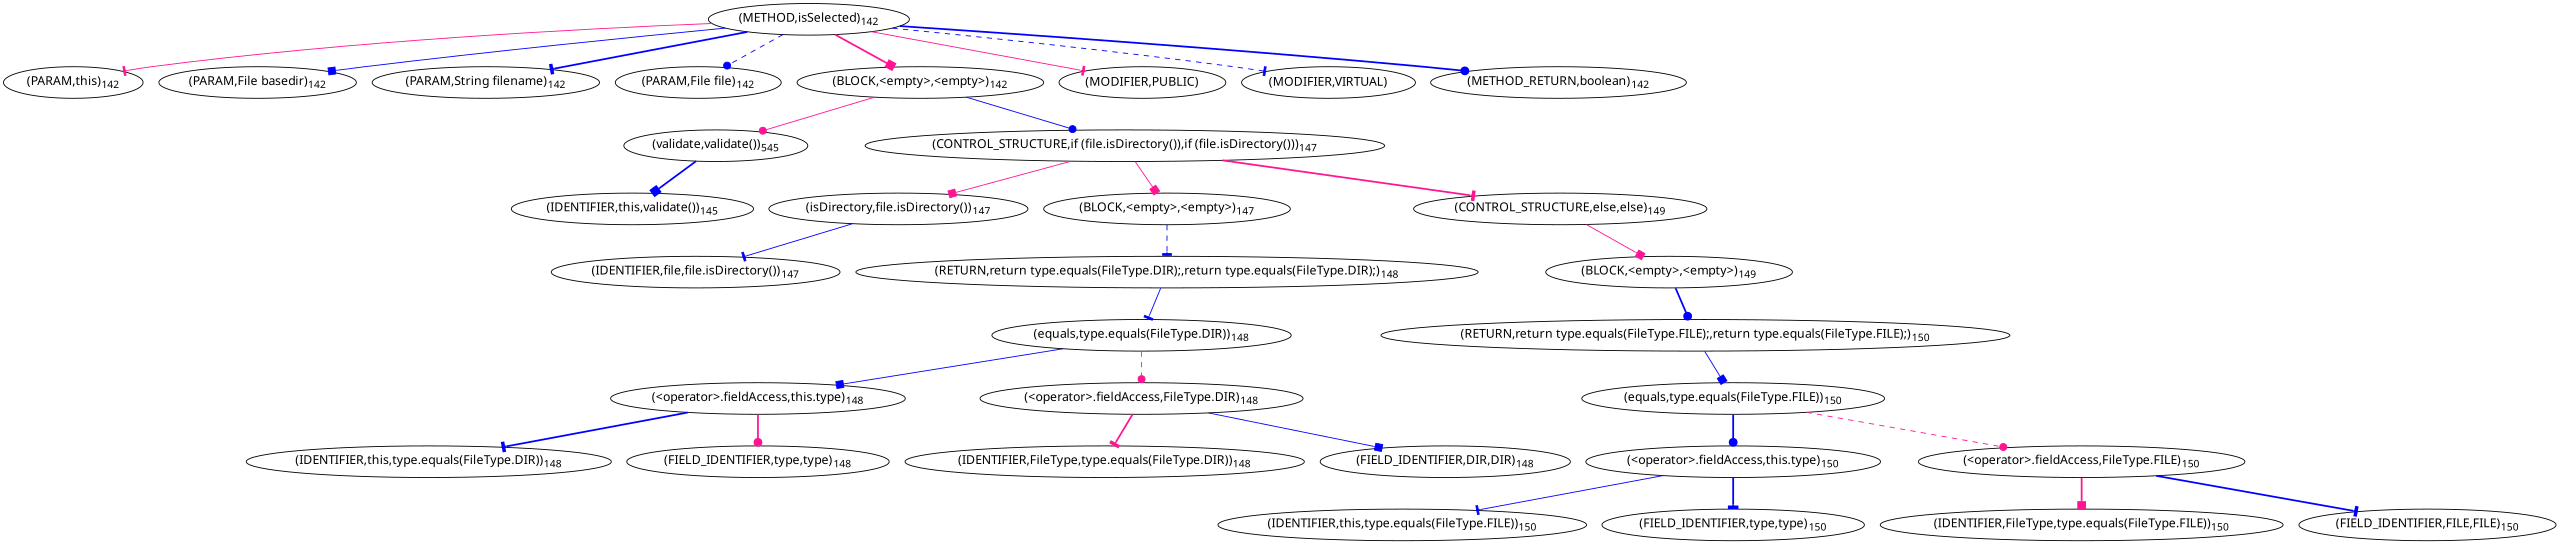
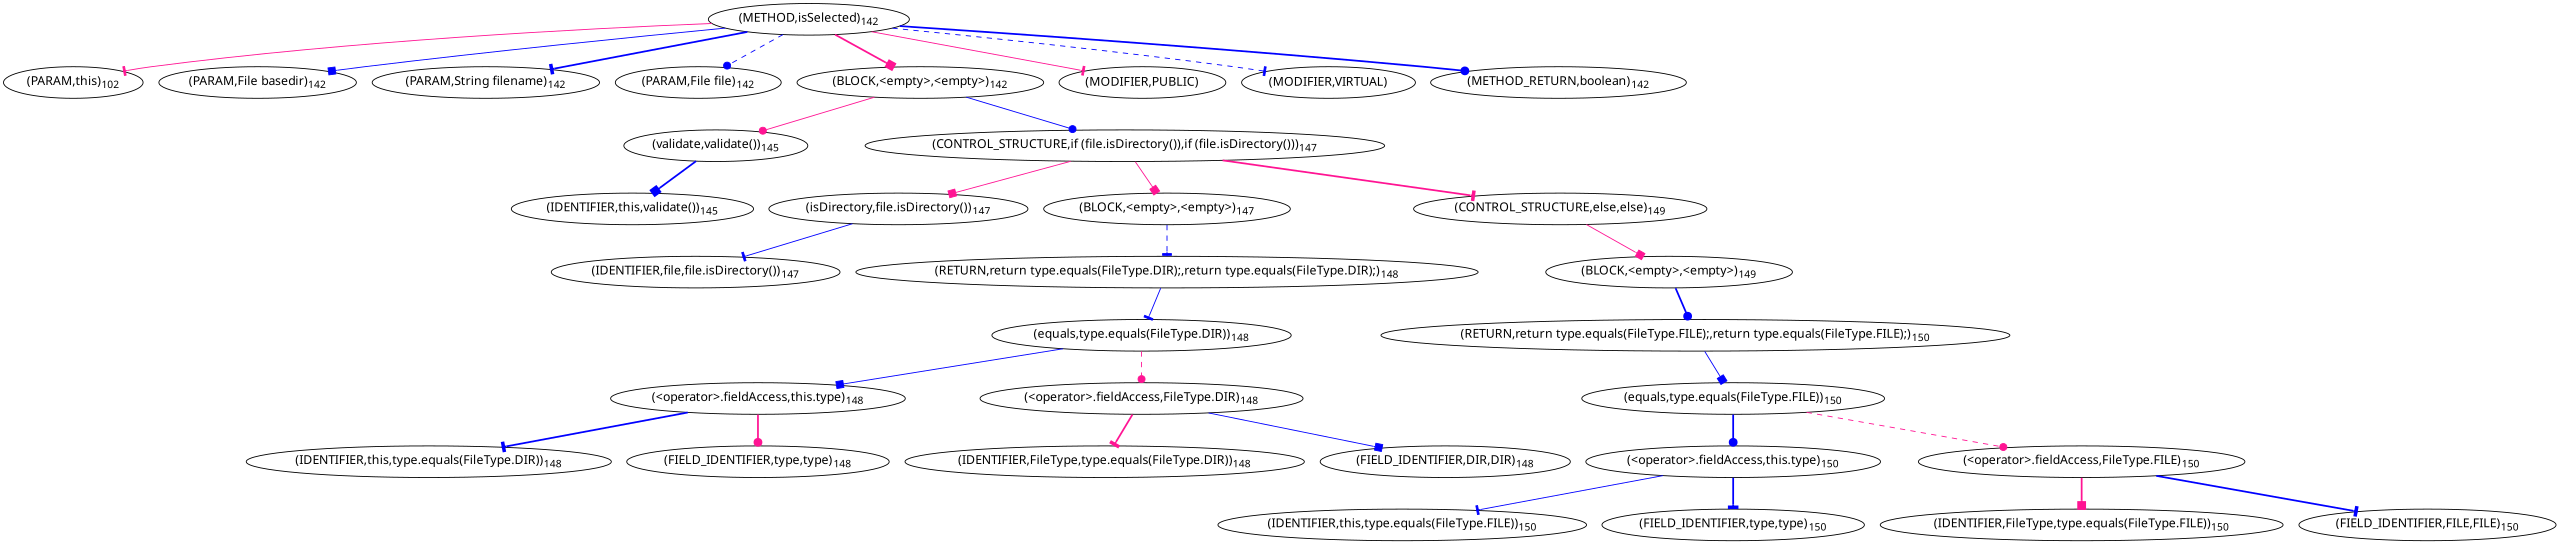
node "(PARAM,this)": text "142" -> "102"
node "(validate,validate())": text "545" -> "145"
